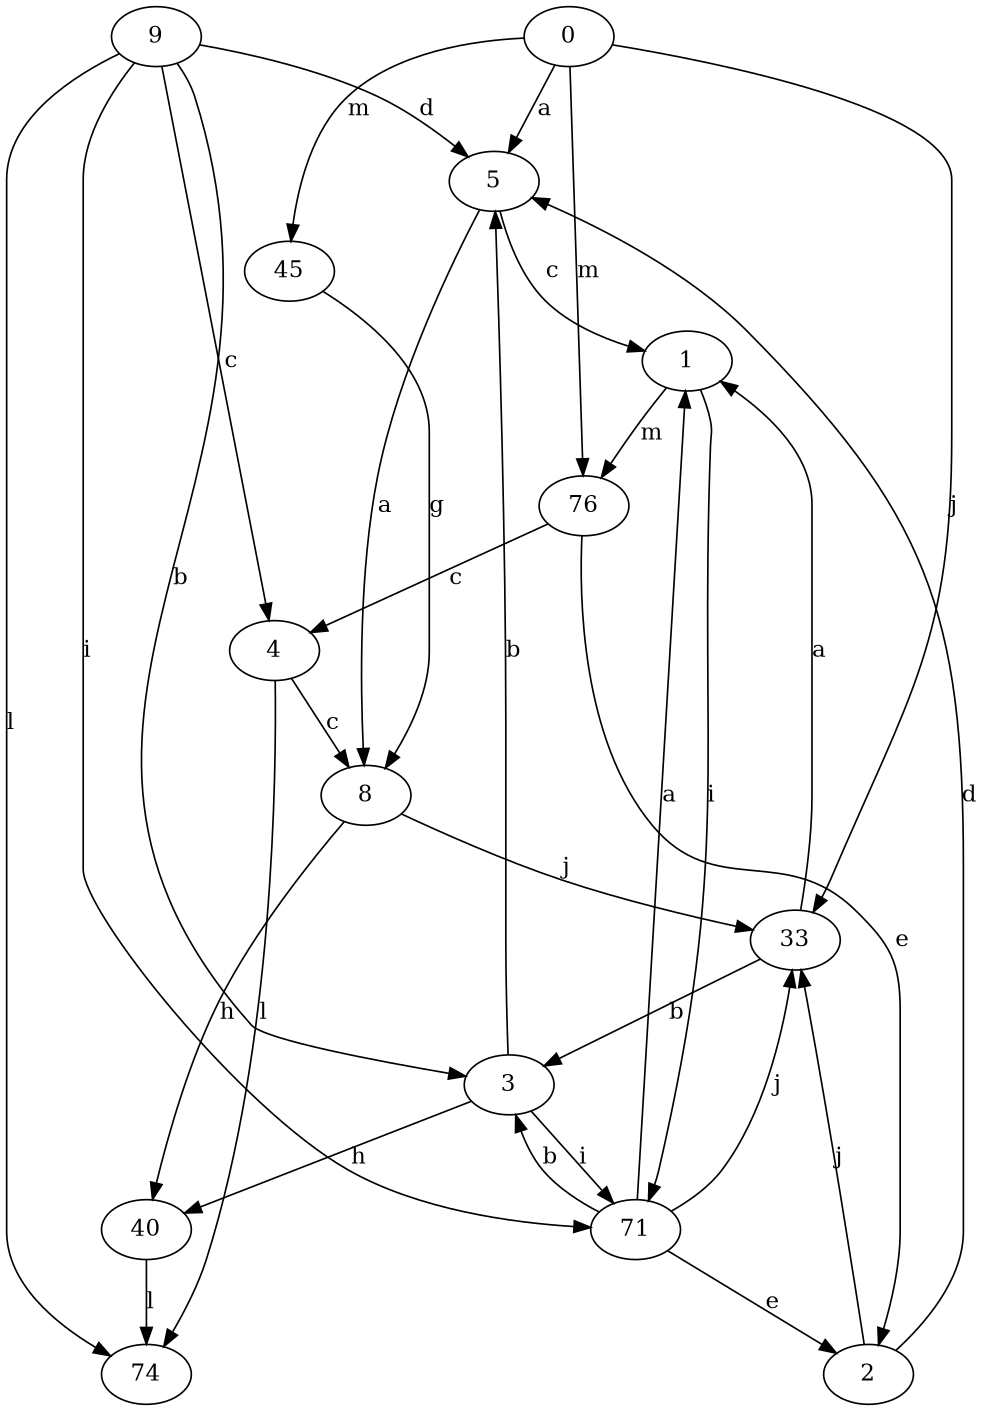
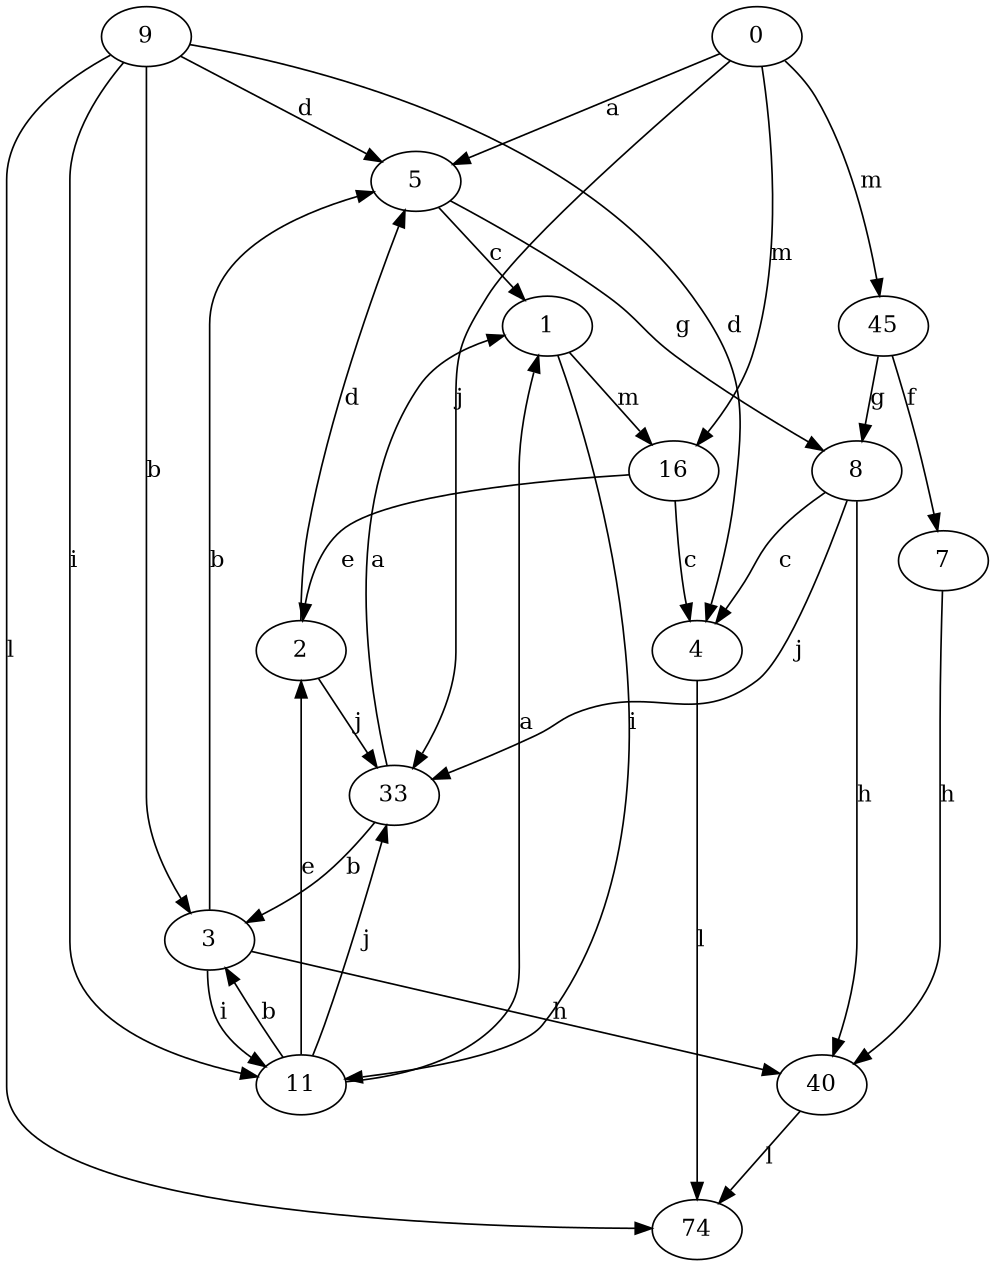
edge "9" -> "4": label "c" -> "d"
edge "5" -> "8": label "a" -> "g"
node "76": label "76" -> "16"
node "7": added
edge "4" -> "8": reversed
node "71": label "71" -> "11"
